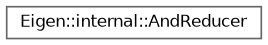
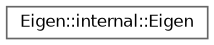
node "Eigen::internal::AndReducer": label "Eigen::internal::AndReducer" -> "Eigen::internal::Eigen"
